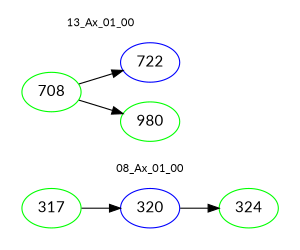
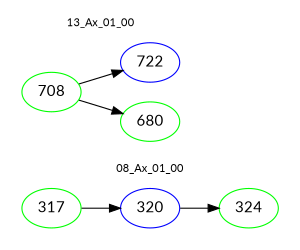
node "980": label "980" -> "680"
